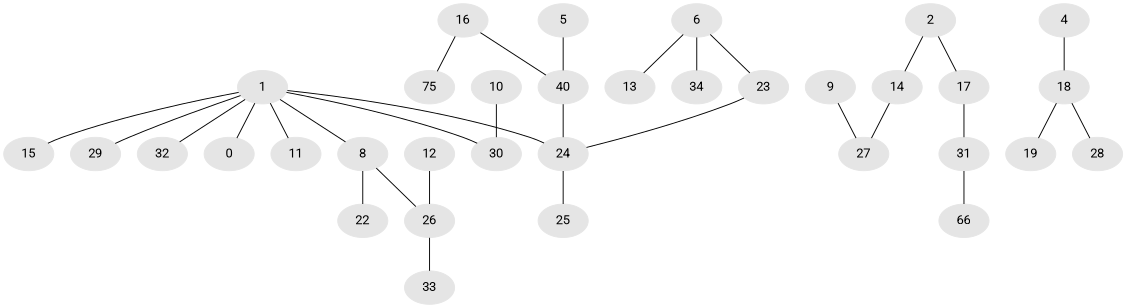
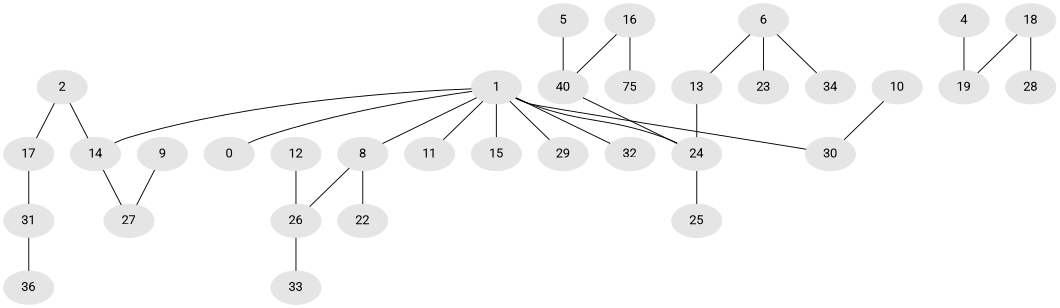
edge "4" -- "18": now "4" -- "19"
edge "1" -- "14": added
edge "23" -- "24": now "13" -- "24"
node "66": label "66" -> "36"
